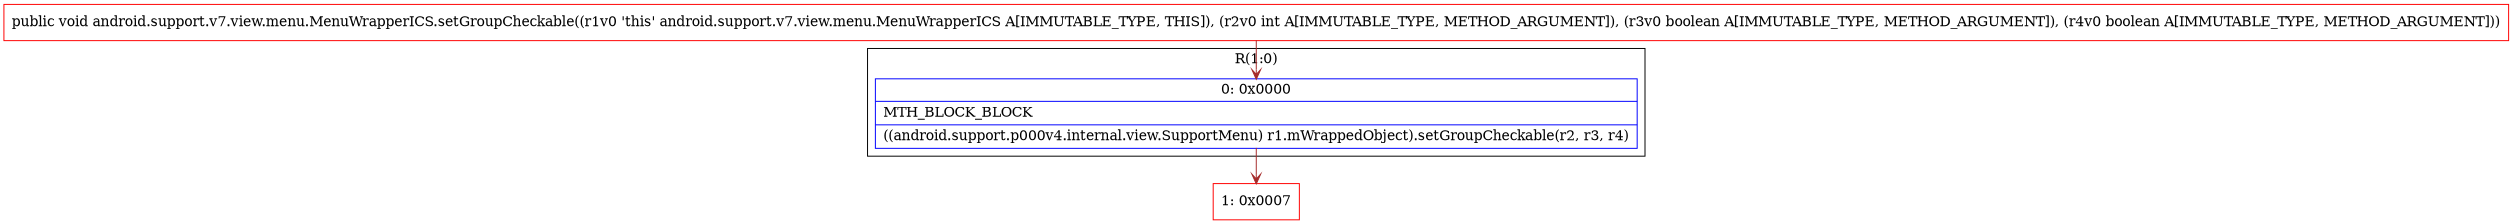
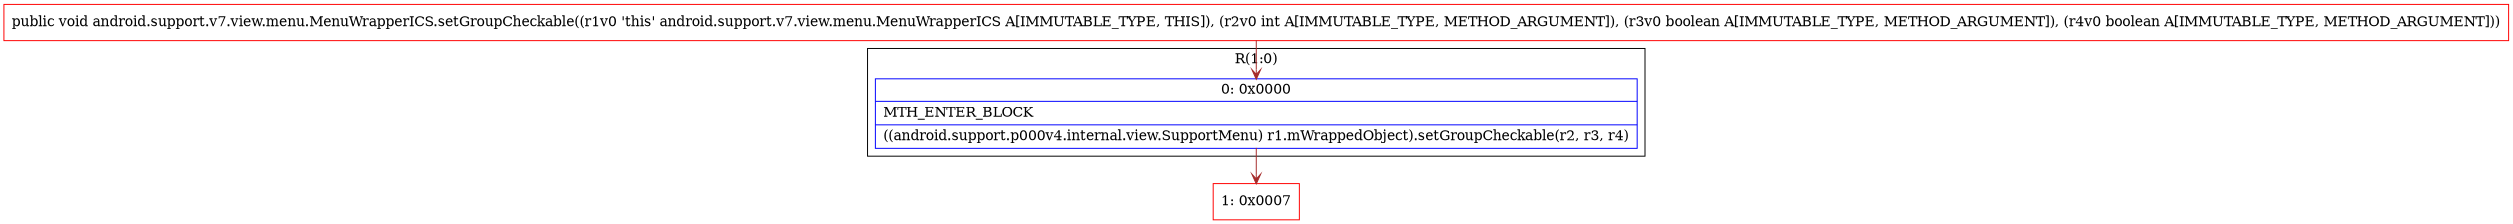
node "0: 0x0000": text "MTH_BLOCK_BLOCK" -> "MTH_ENTER_BLOCK"
